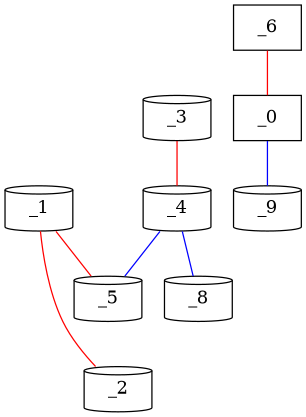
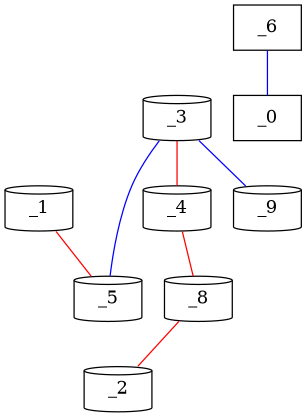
edge "_6" -- "_0": color red -> blue
edge "_0" -- "_9": now "_3" -- "_9"
edge "_4" -- "_5": now "_3" -- "_5"
edge "_4" -- "_8": color blue -> red
edge "_1" -- "_2": now "_8" -- "_2"
